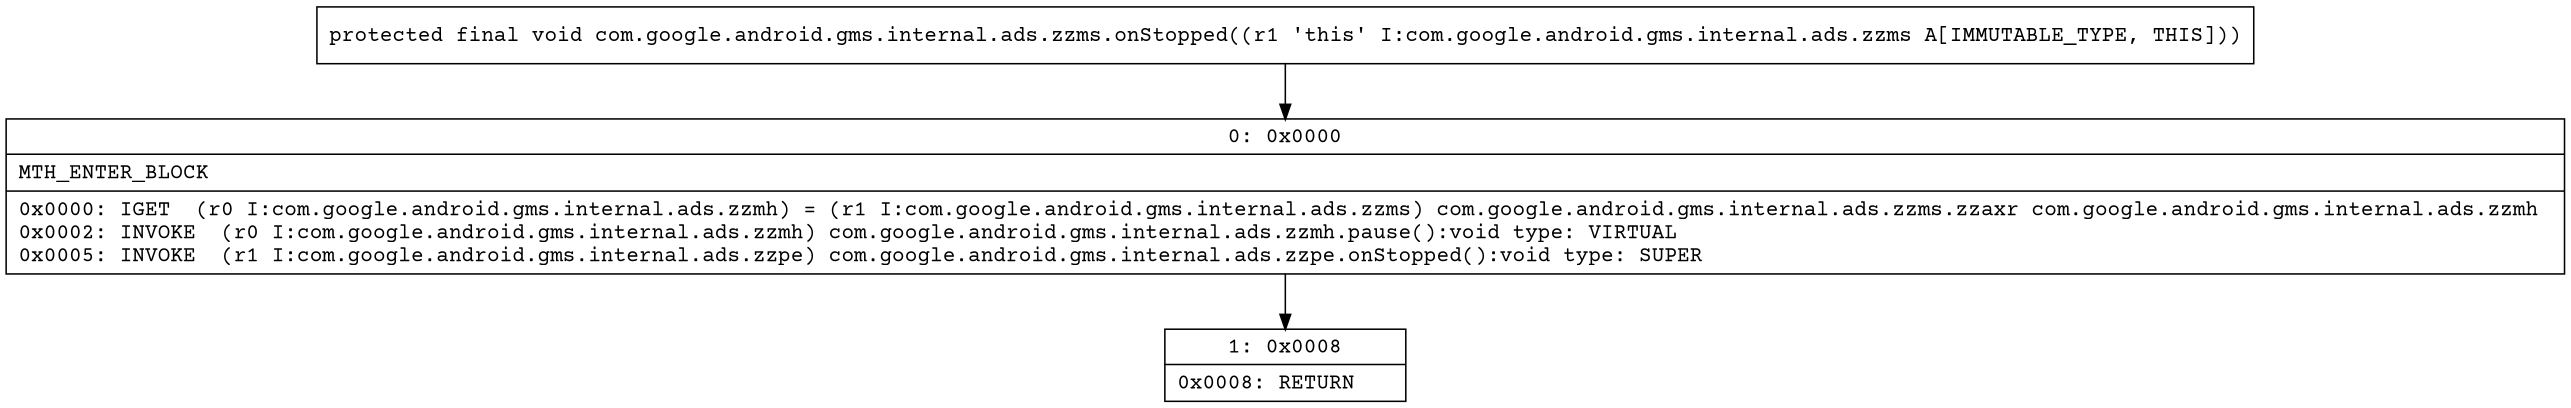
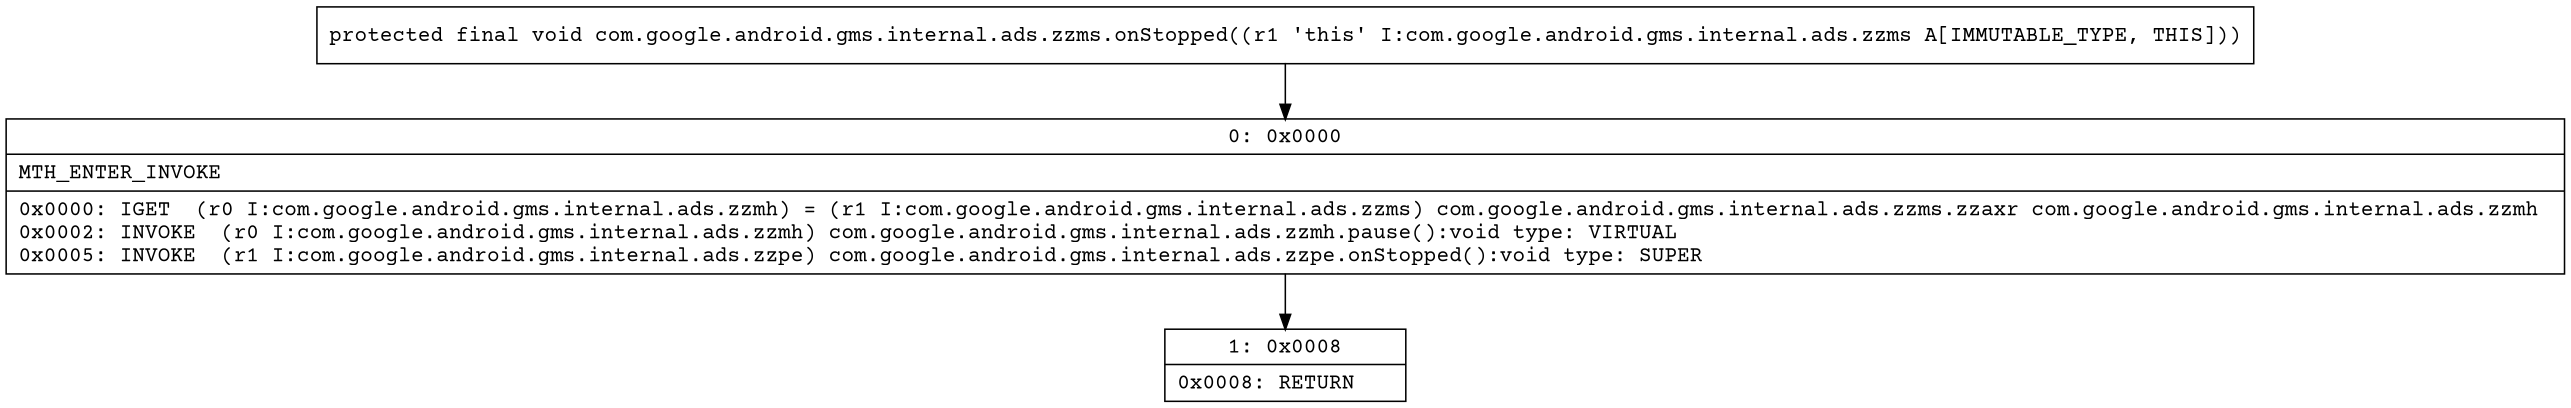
node "0: 0x0000": text "MTH_ENTER_BLOCK" -> "MTH_ENTER_INVOKE"
